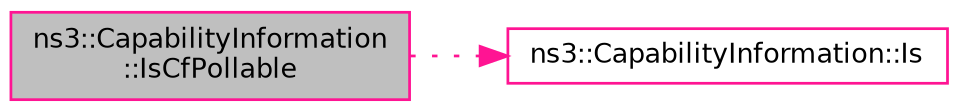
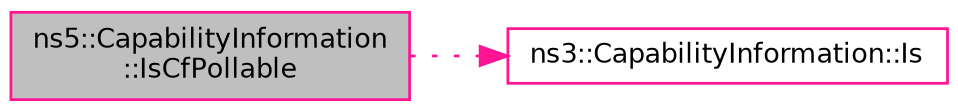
node "ns3::CapabilityInformation ::IsCfPollable": label "ns3::CapabilityInformation ::IsCfPollable" -> "ns5::CapabilityInformation ::IsCfPollable"
